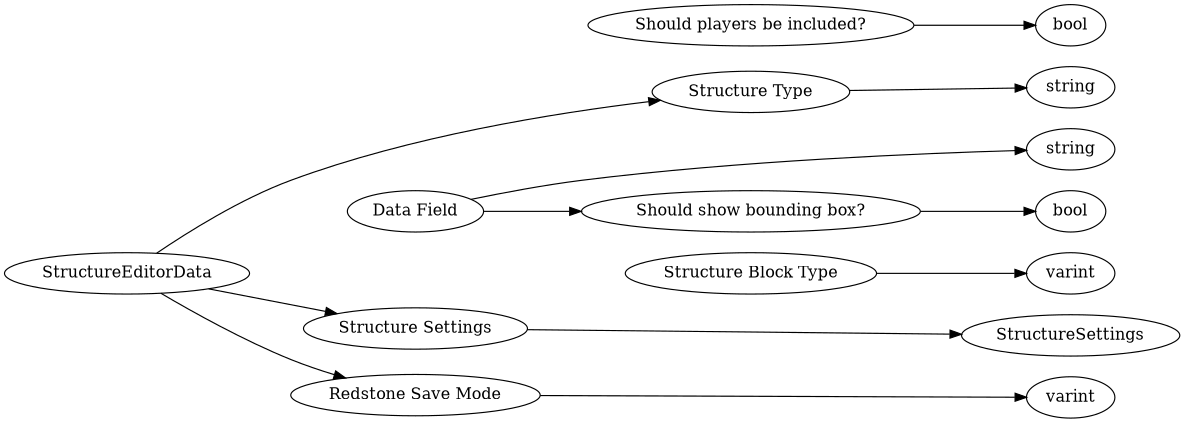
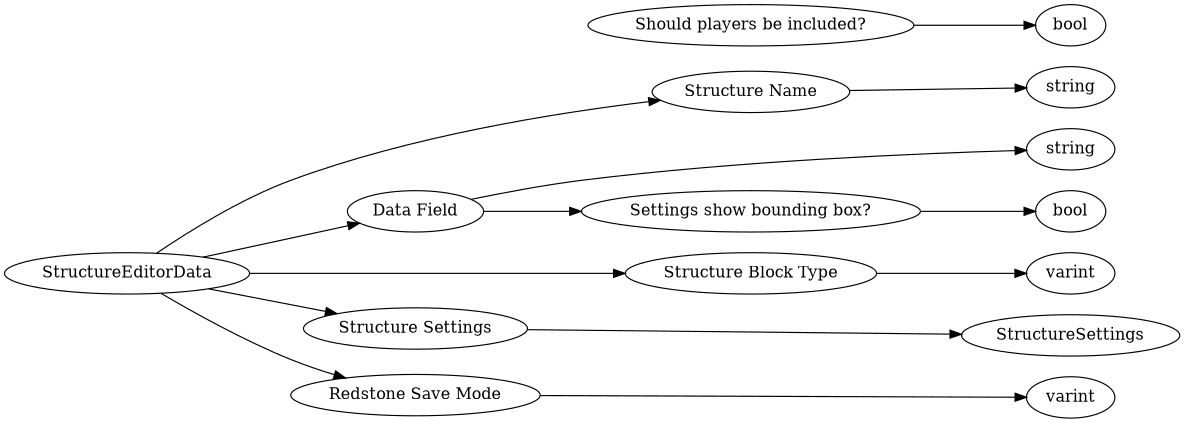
node "Structure Type": label "Structure Type" -> "Structure Name"
node "Should show bounding box?": label "Should show bounding box?" -> "Settings show bounding box?"
edge "StructureEditorData" -> "Data Field": added
edge "StructureEditorData" -> "Structure Block Type": added
